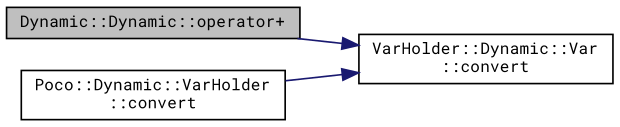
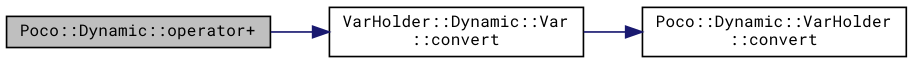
node "Dynamic::Dynamic::operator+": label "Dynamic::Dynamic::operator+" -> "Poco::Dynamic::operator+"
edge "Poco::Dynamic::VarHolder ::convert" -> "VarHolder::Dynamic::Var ::convert": reversed
